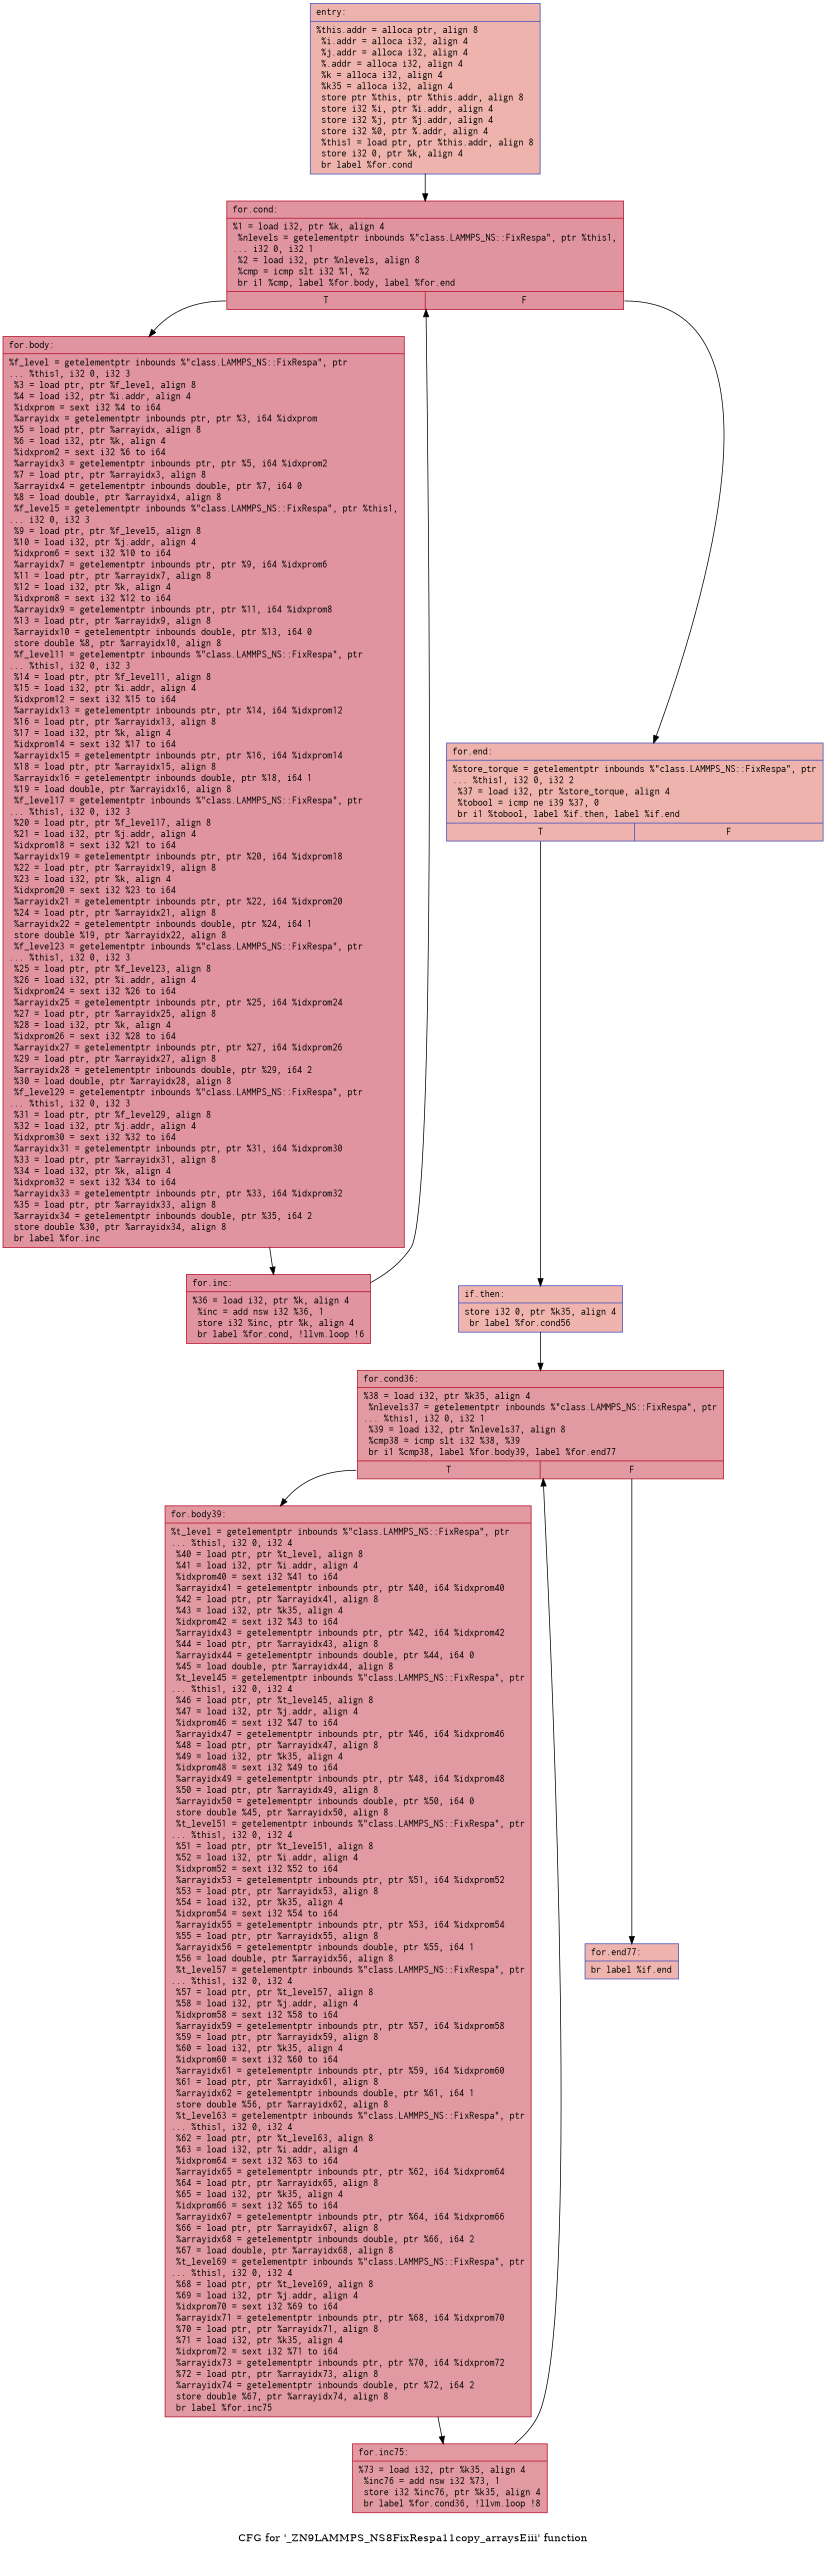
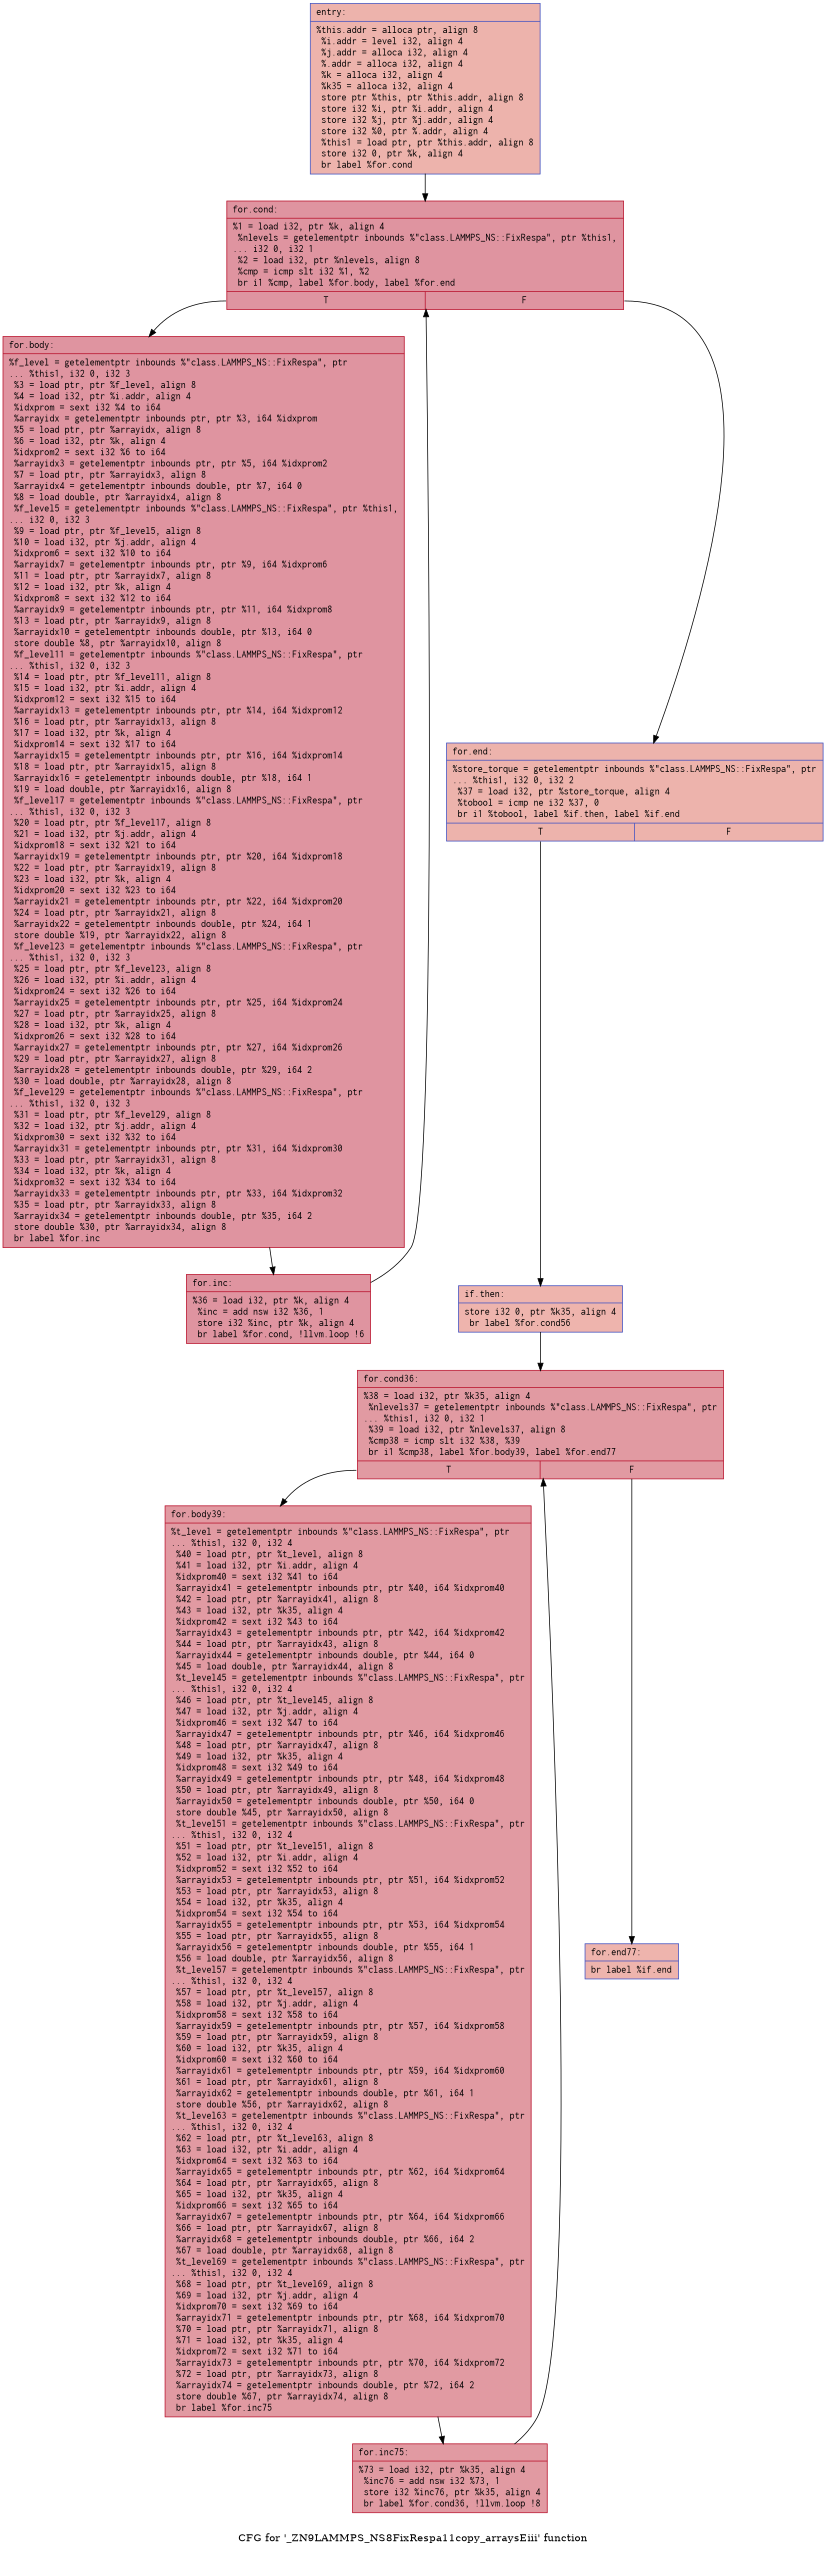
node "entry:": text "%i.addr = alloca i32, align 4" -> "%i.addr = level i32, align 4"
node "for.end:": text "%tobool = icmp ne i39 %37, 0" -> "%tobool = icmp ne i32 %37, 0"
